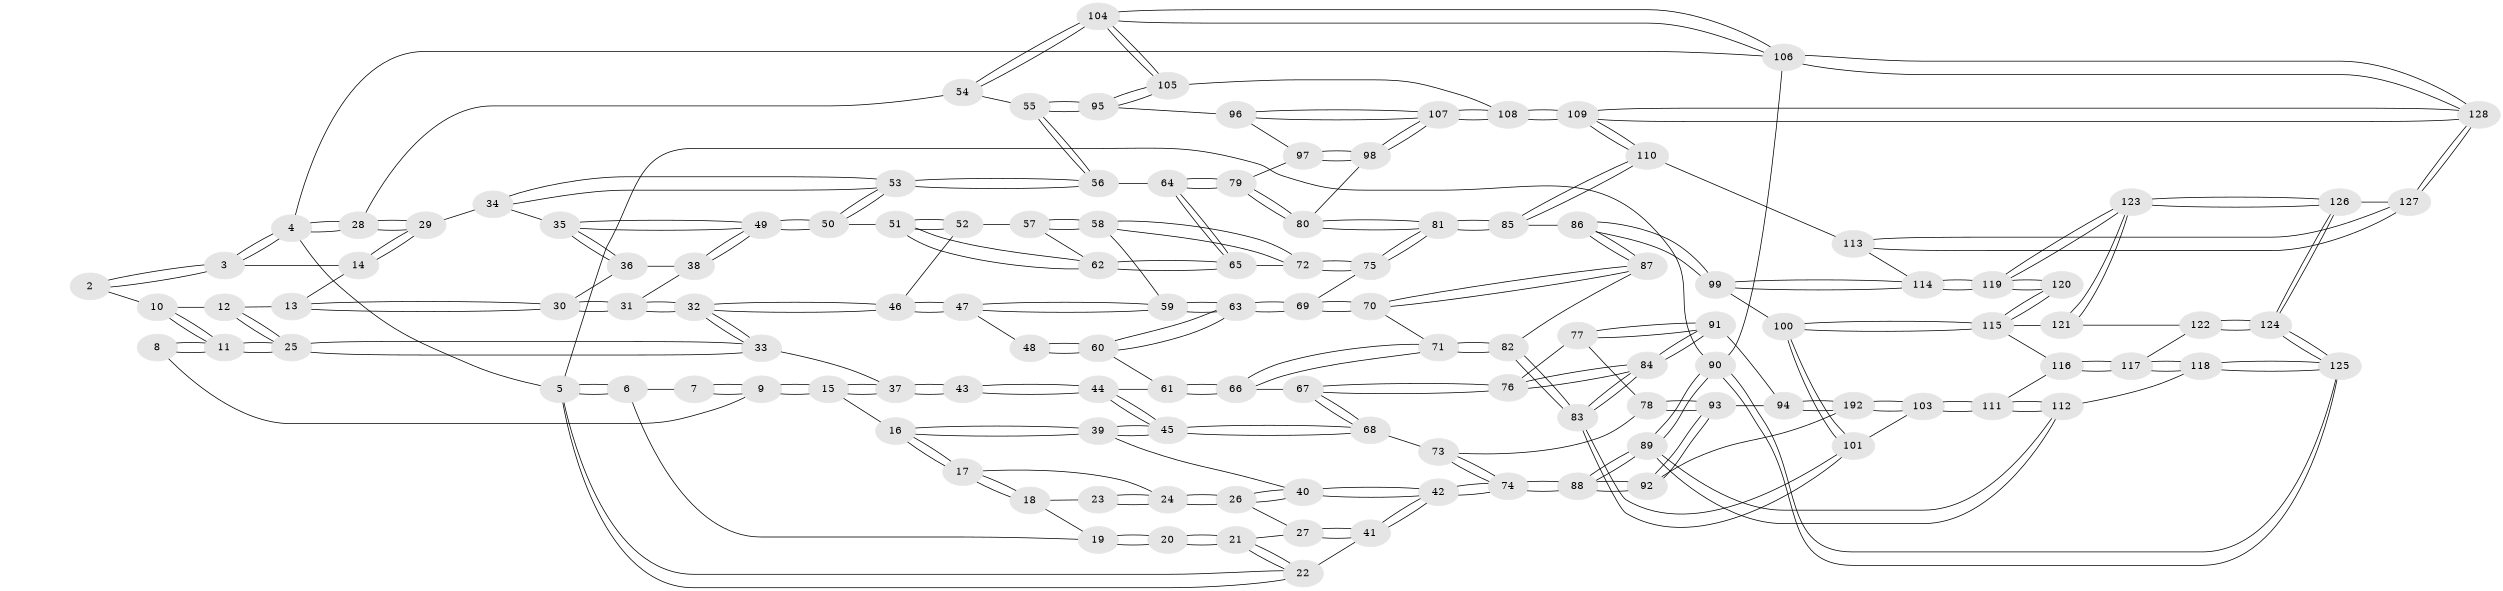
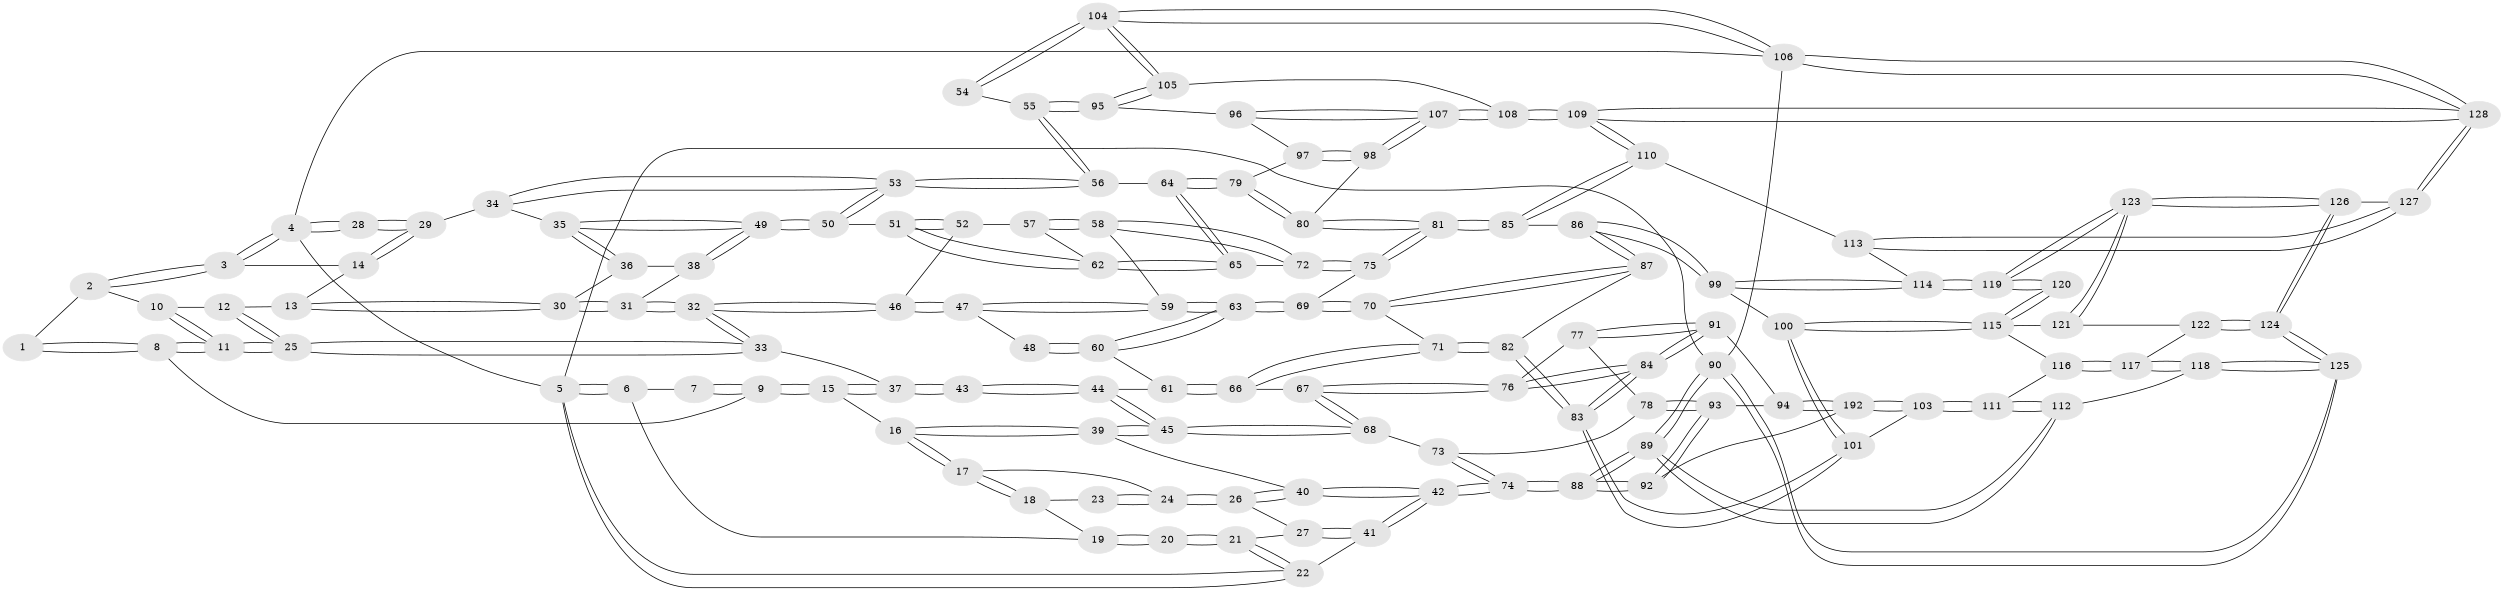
edge "54" -- "28": removed
node "1": added
